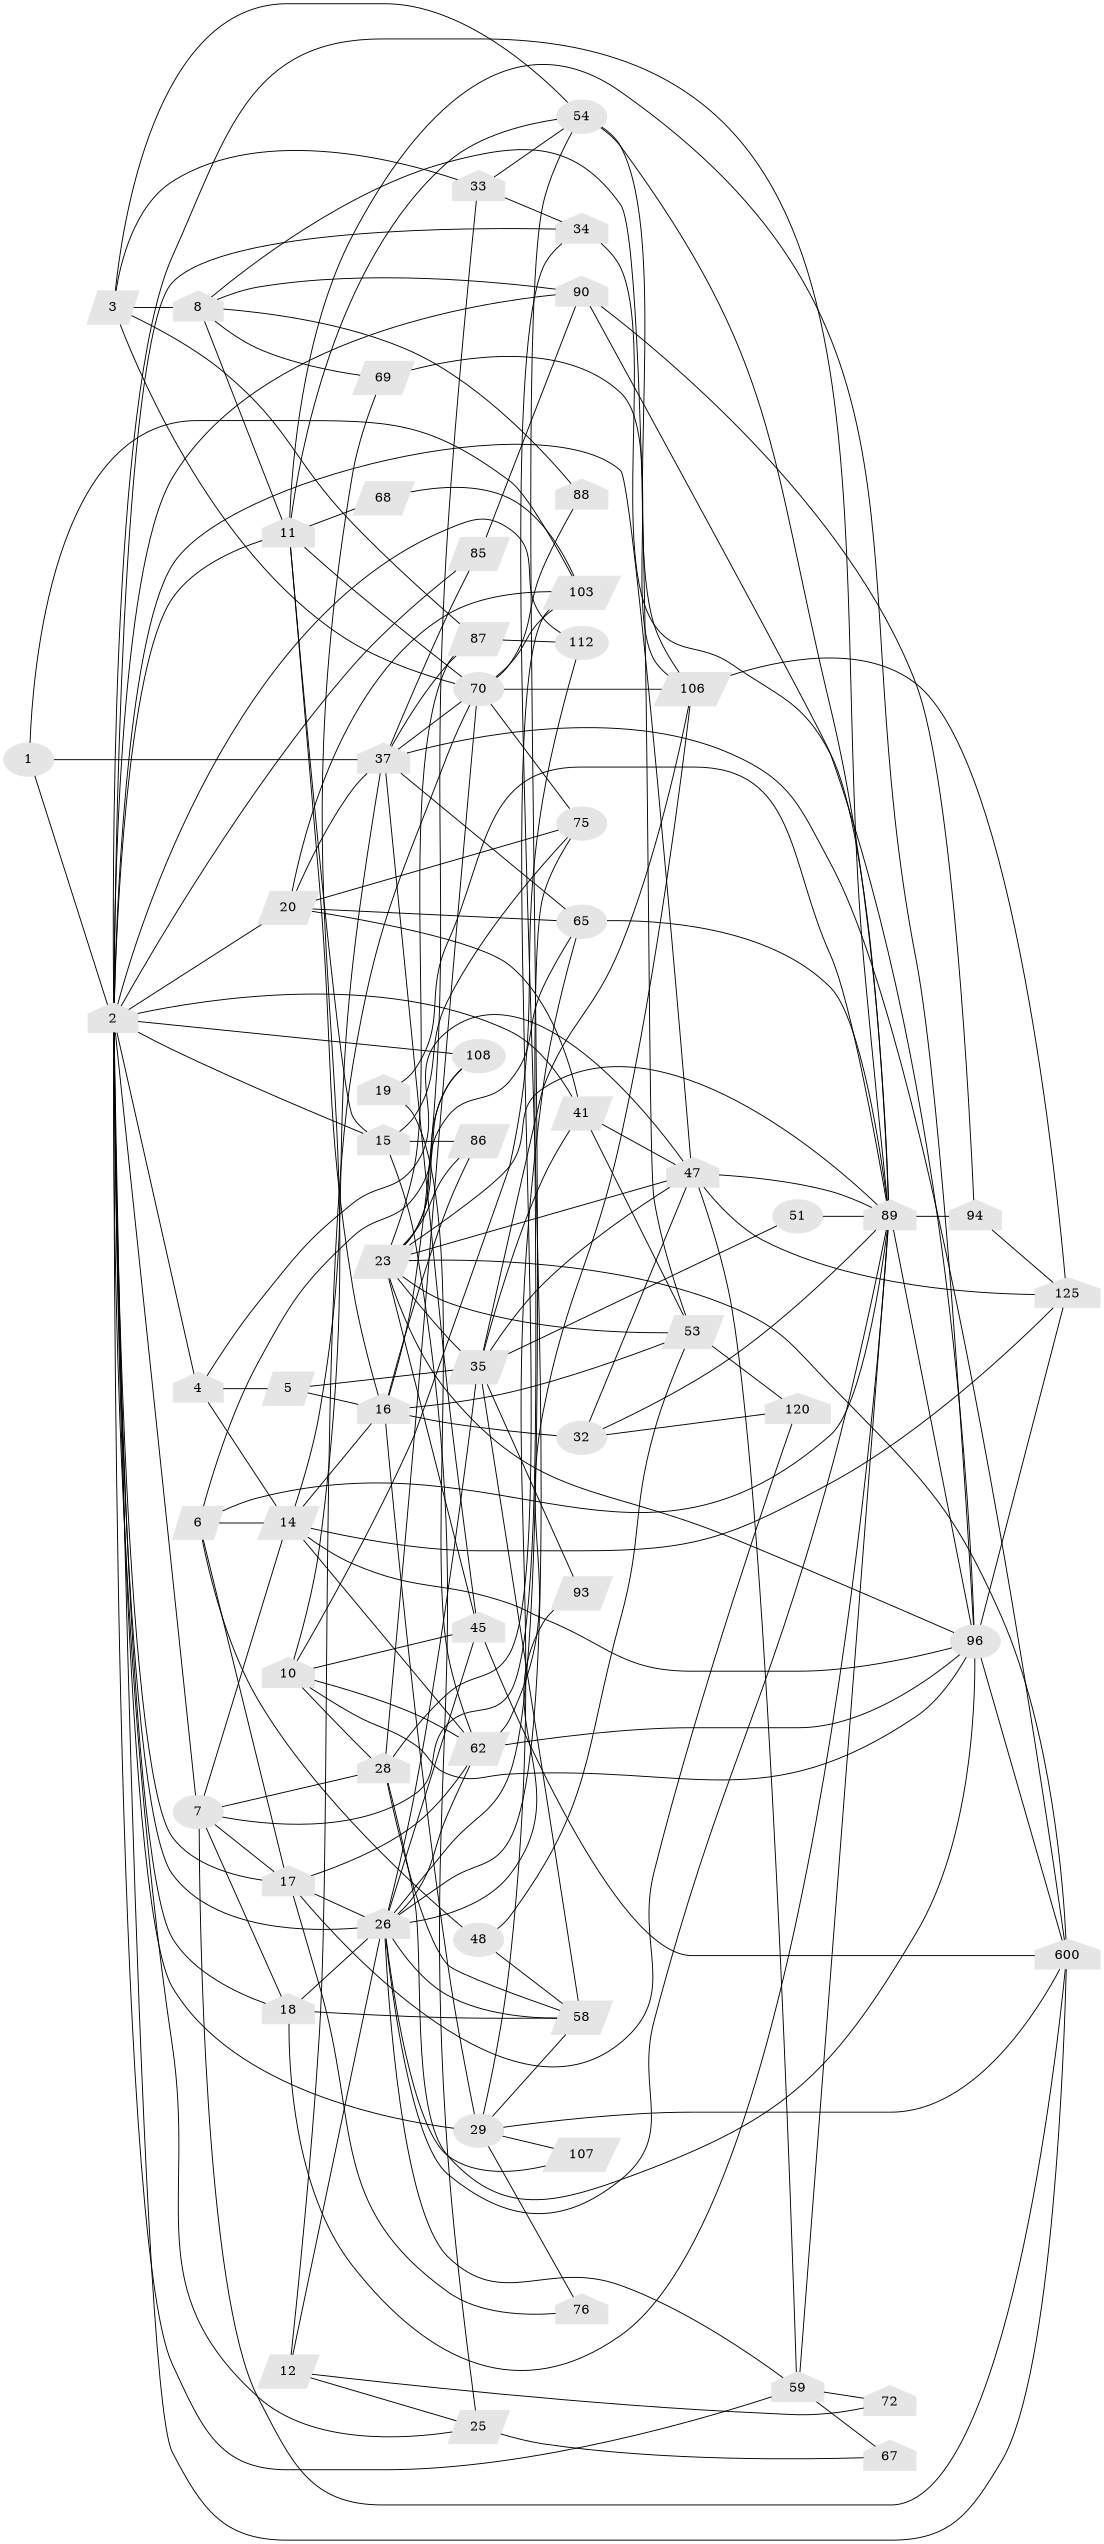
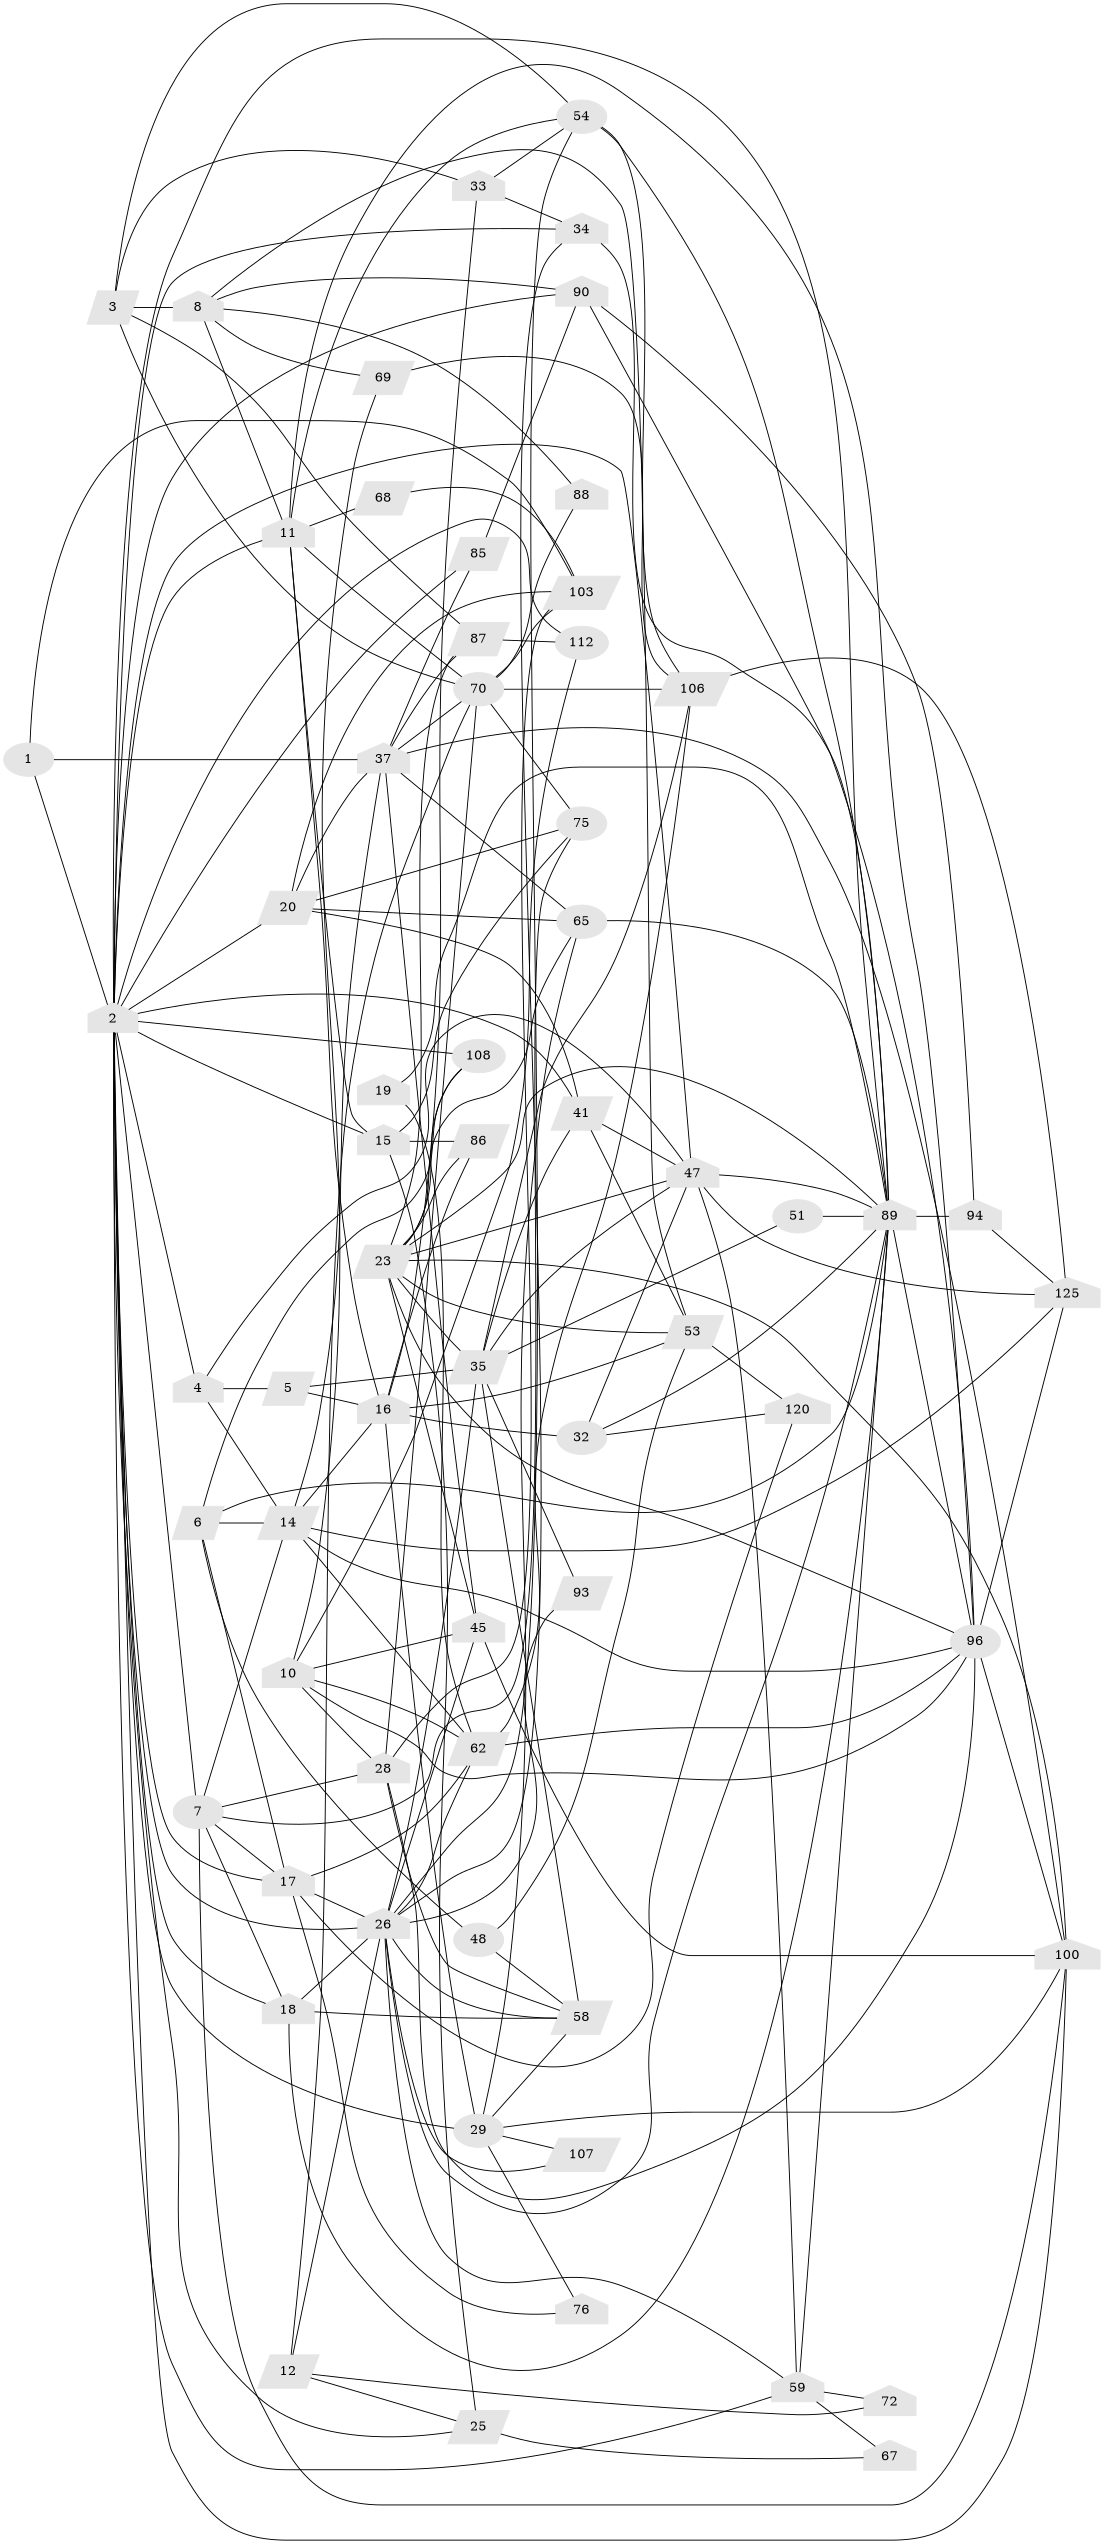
node "600": label "600" -> "100"
